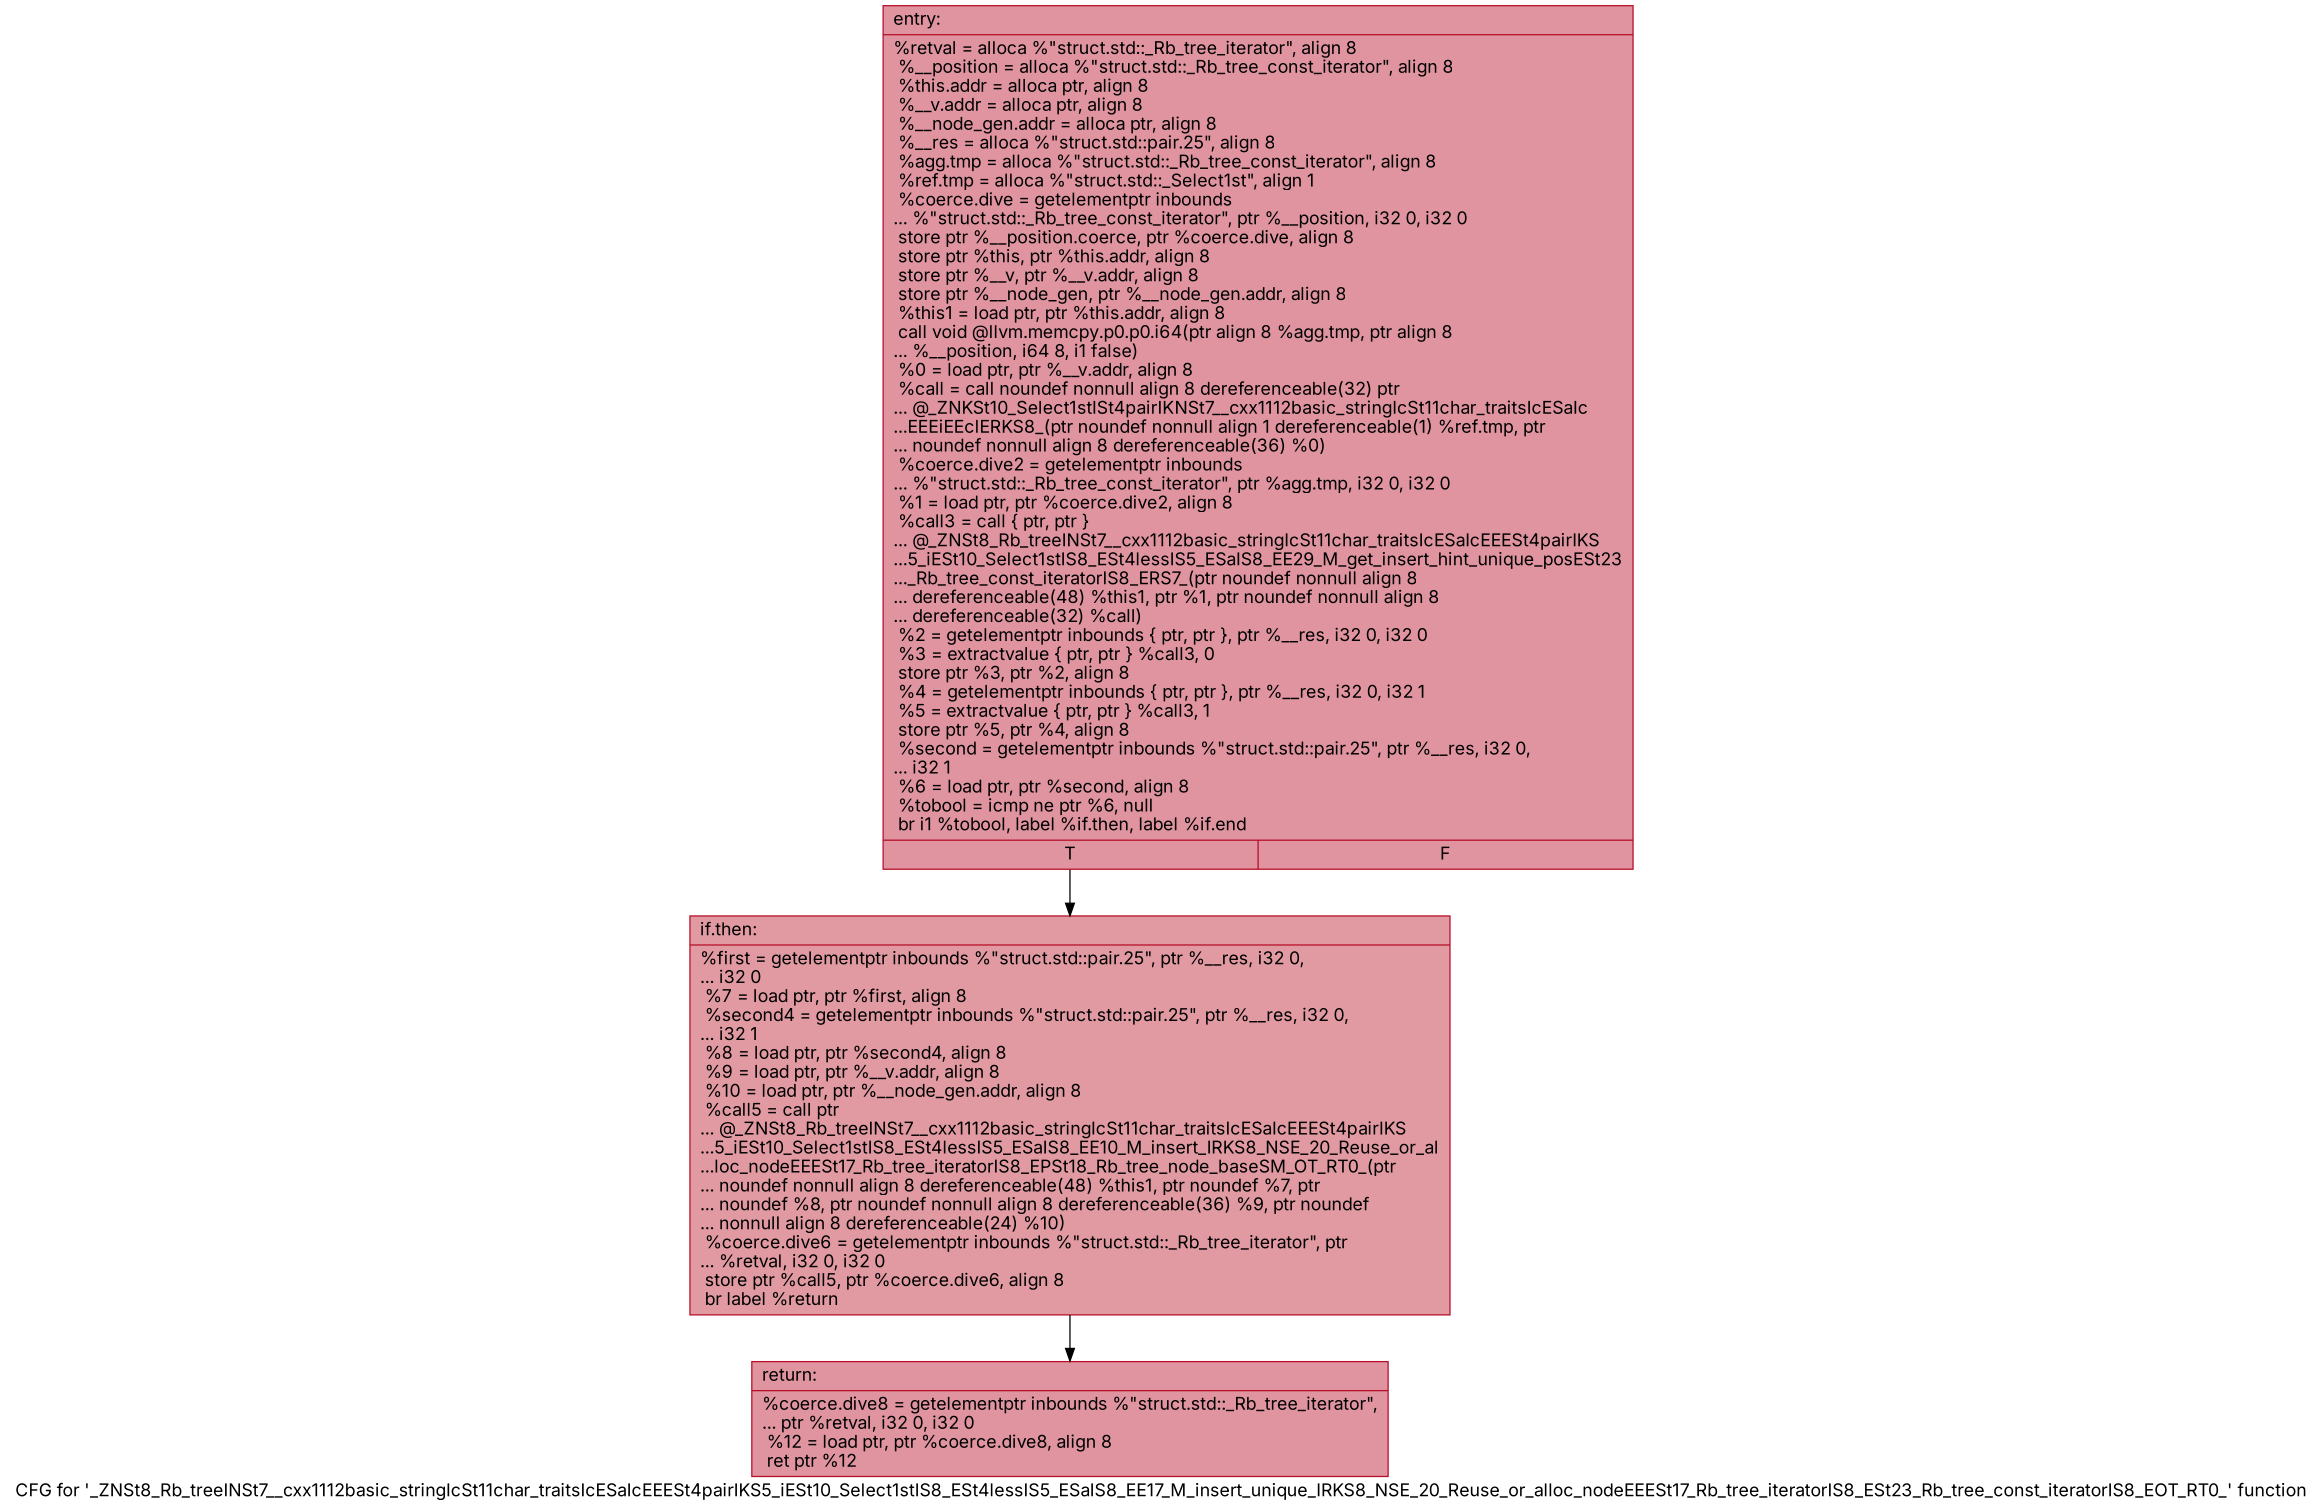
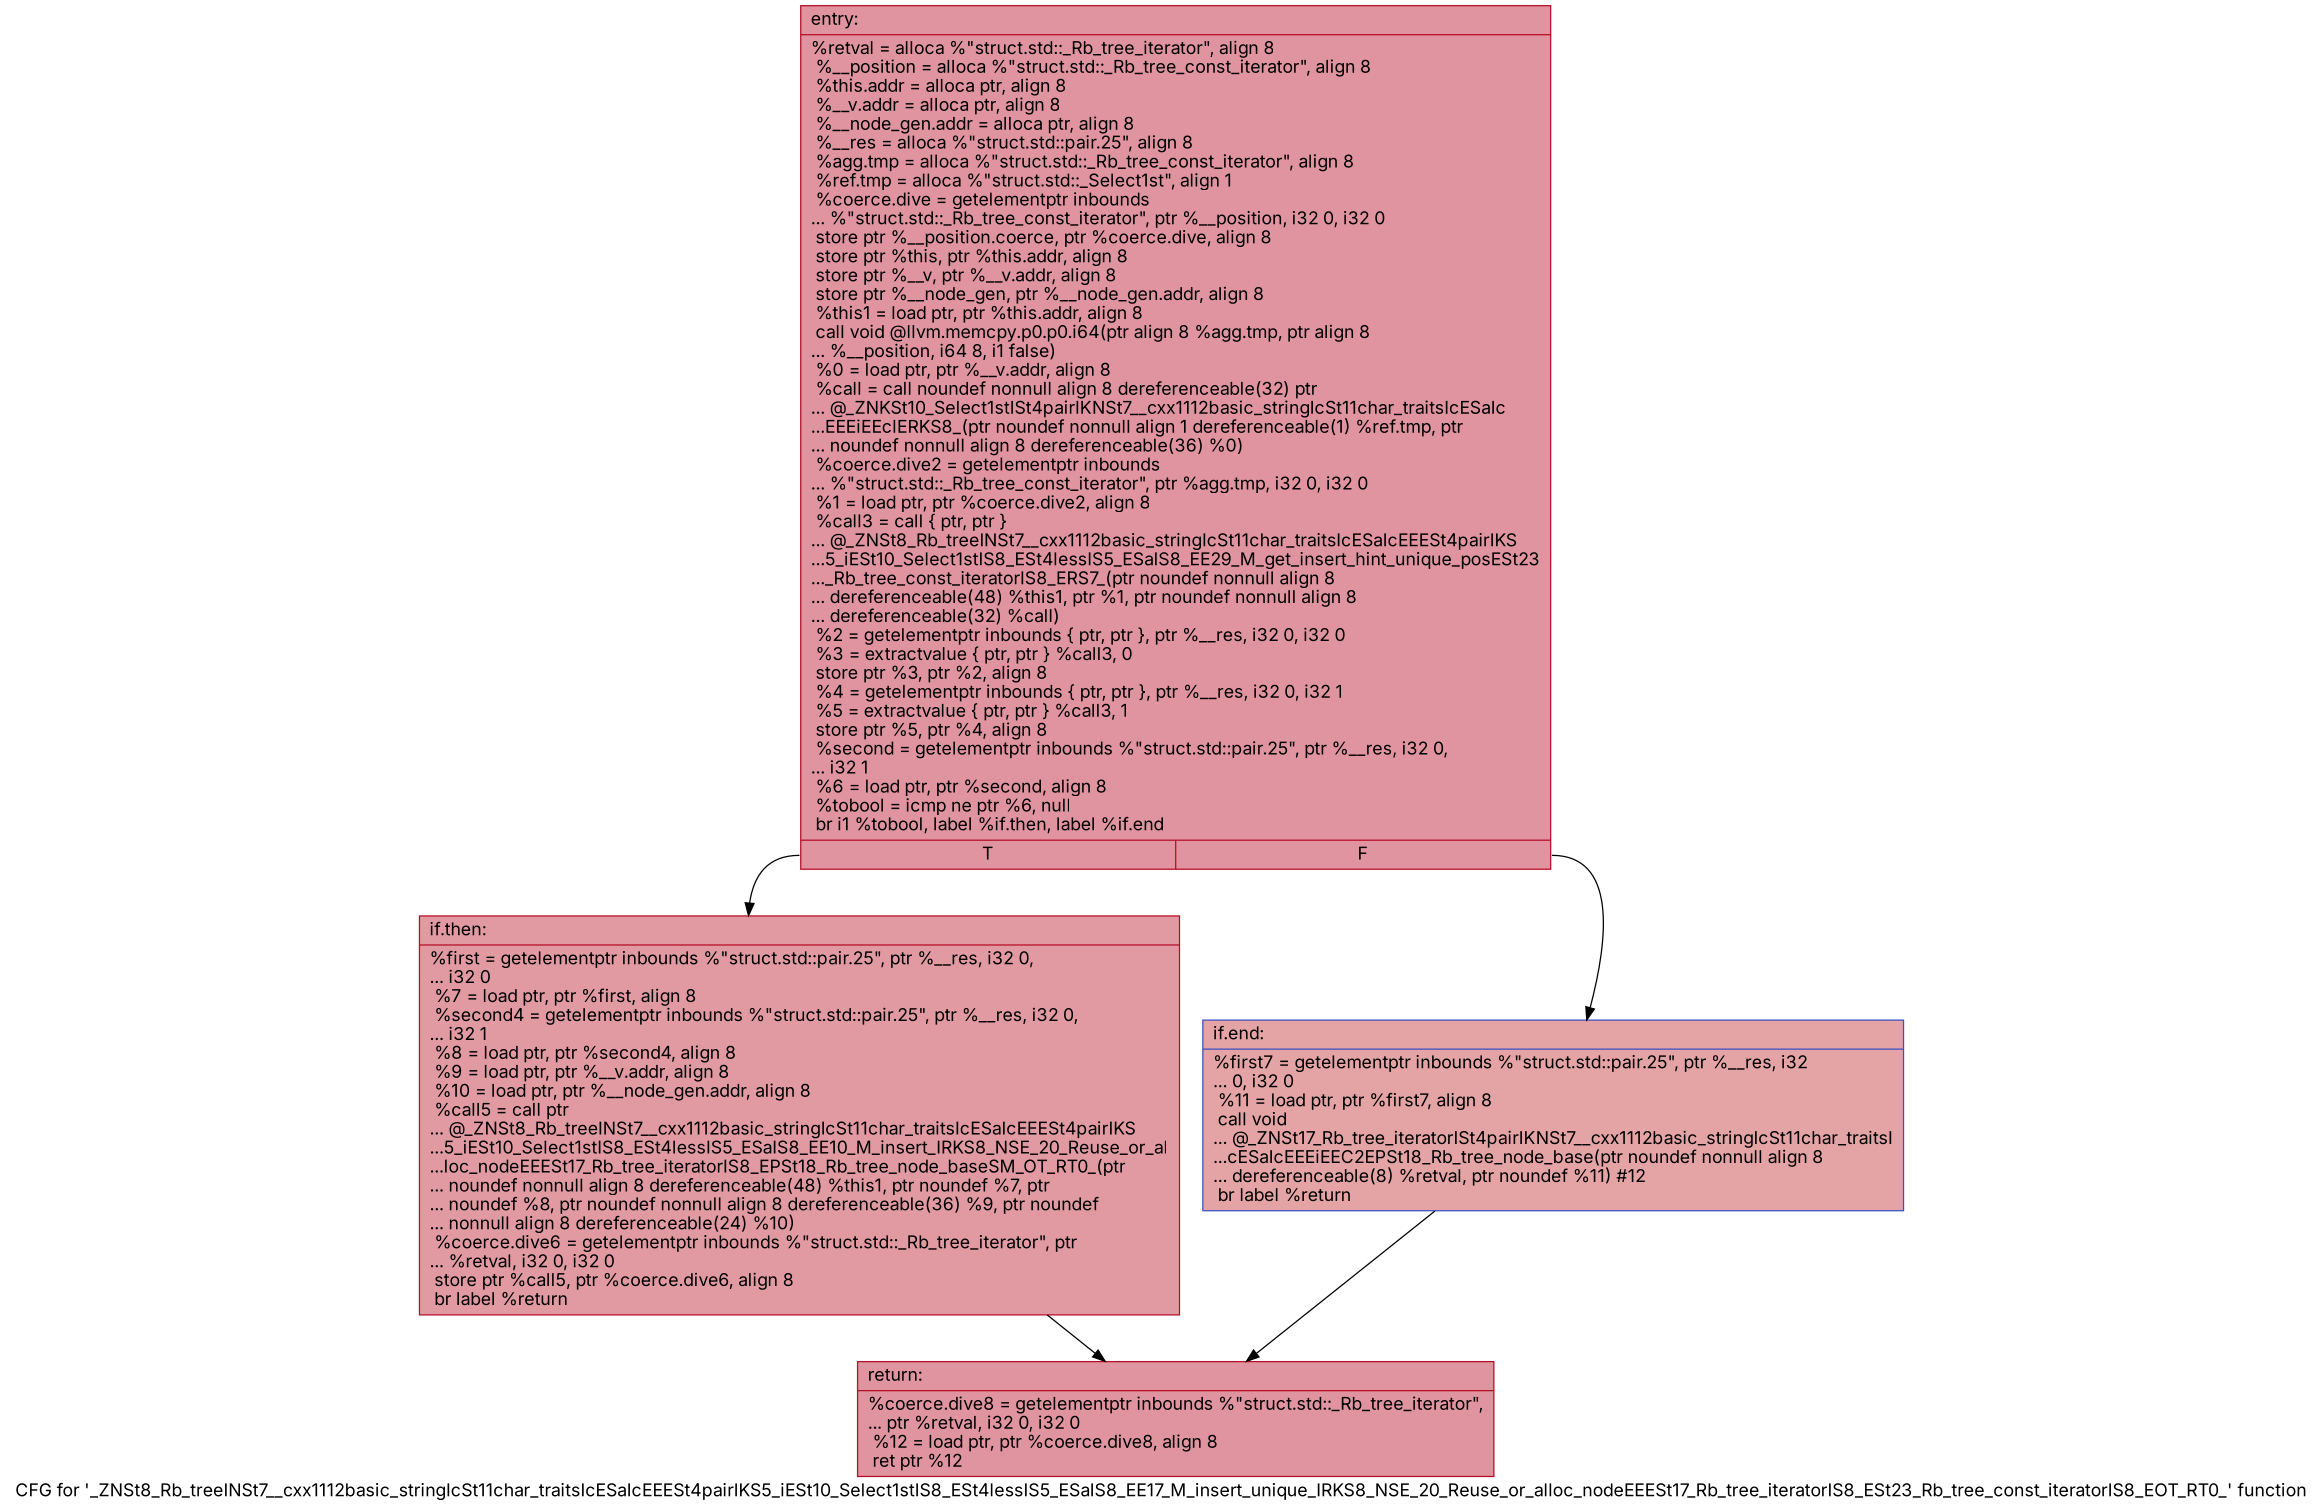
node "if.end:": added
